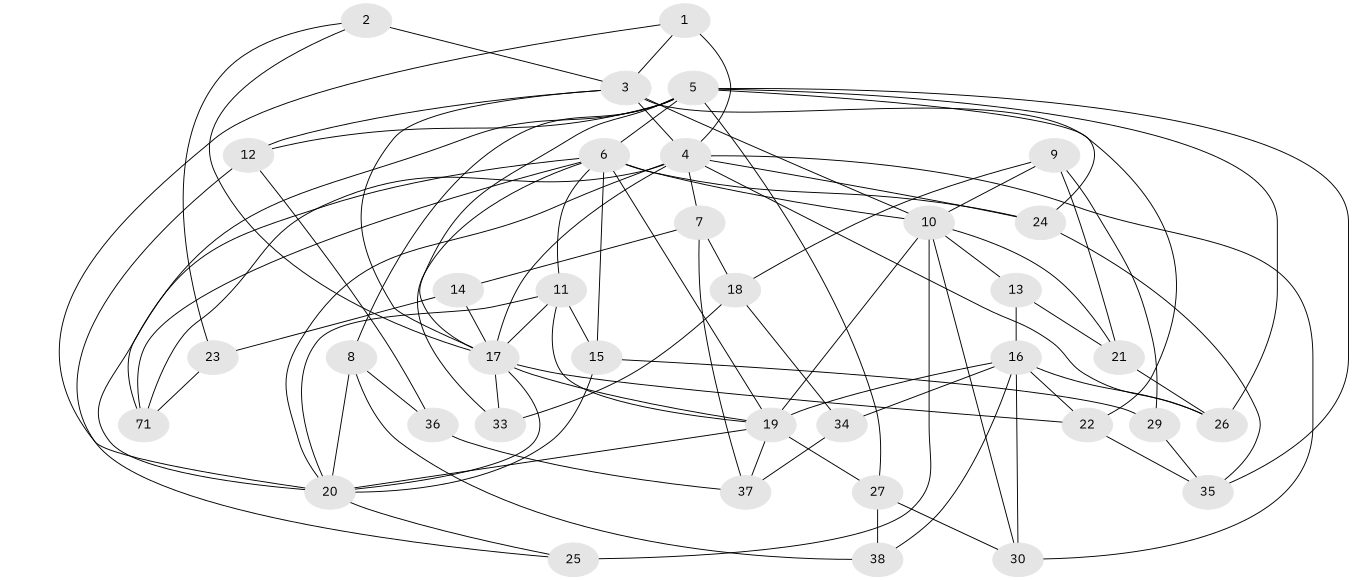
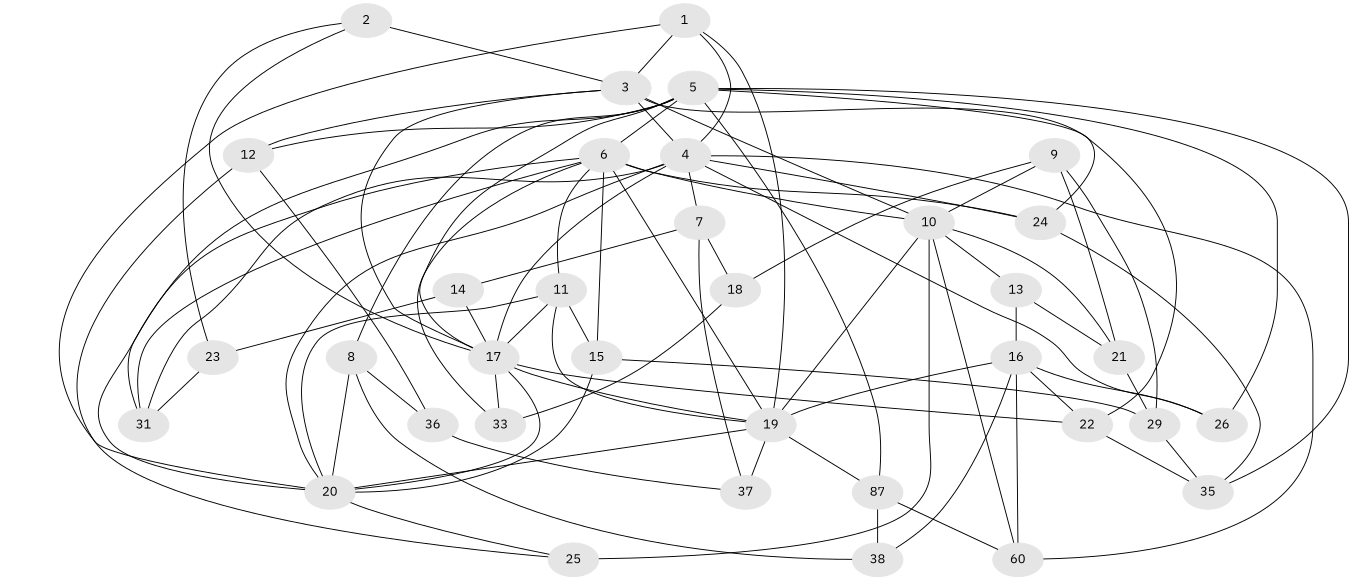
edge "1" -- "19": added
edge "21" -- "26": now "21" -- "29"
node "71": label "71" -> "31"
node "34": removed
node "27": label "27" -> "87"
node "30": label "30" -> "60"
